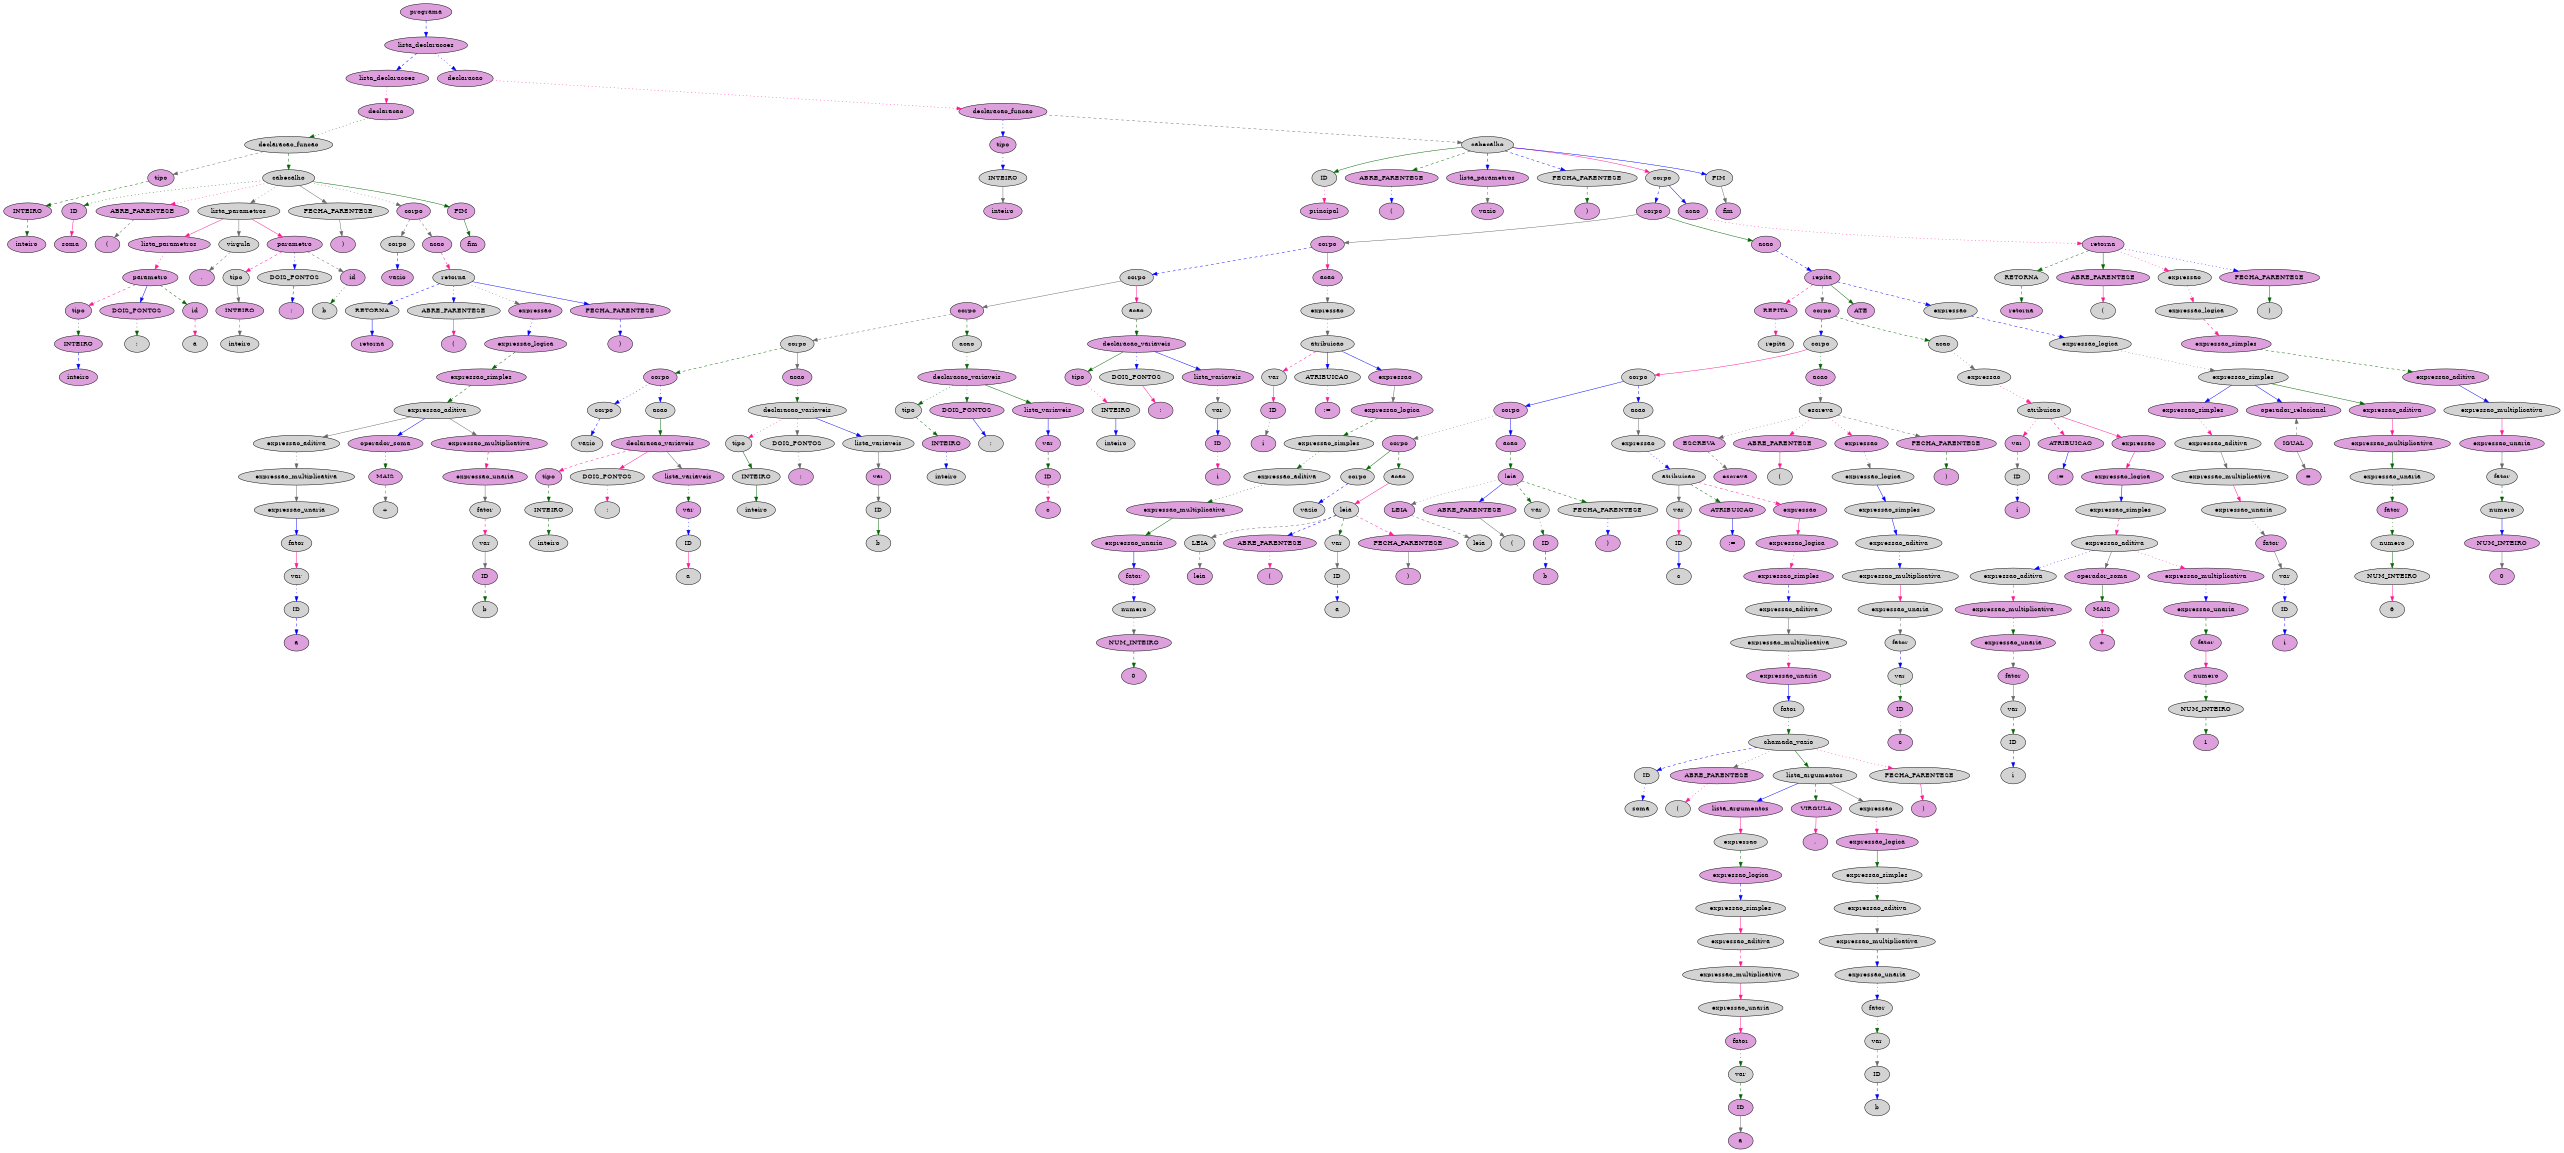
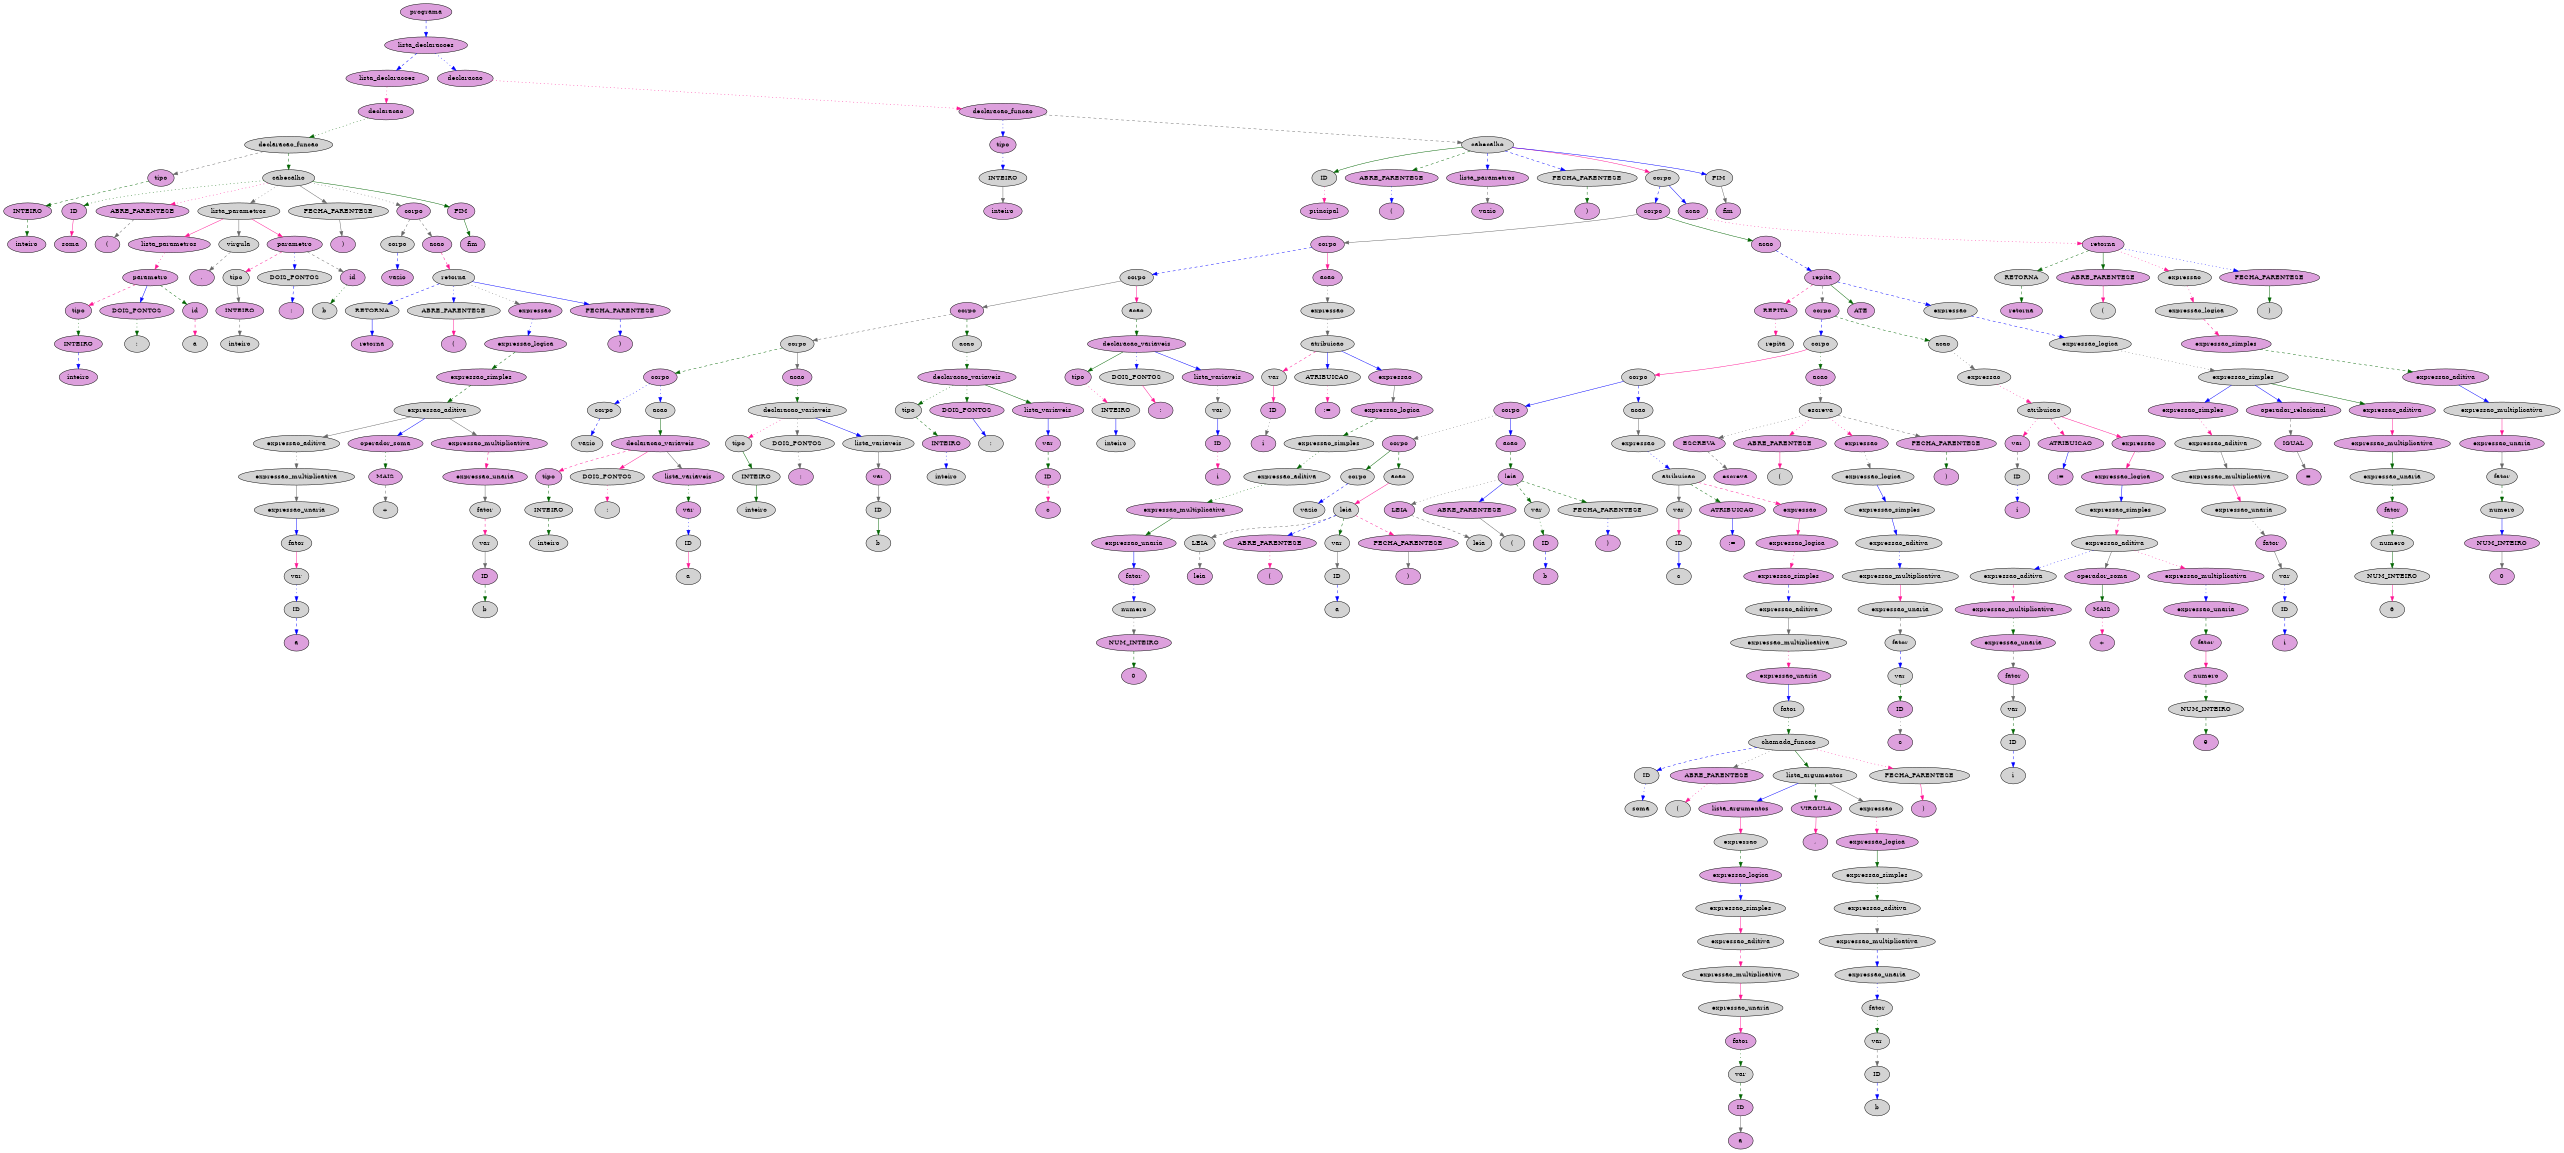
edge "IGUAL" -> "operador_relacional": reversed
node "chamada_vazio": label "chamada_vazio" -> "chamada_funcao"
node "1": label "1" -> "9"
